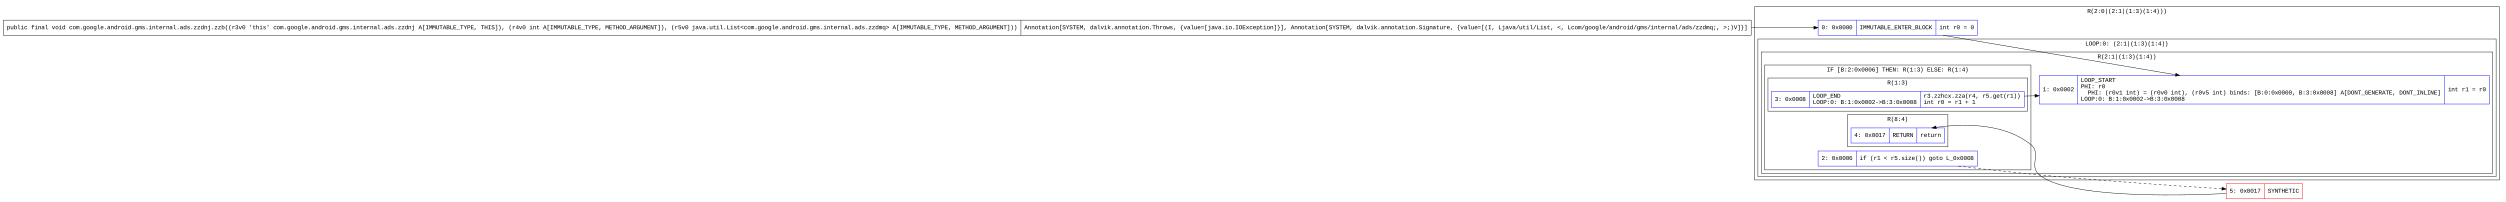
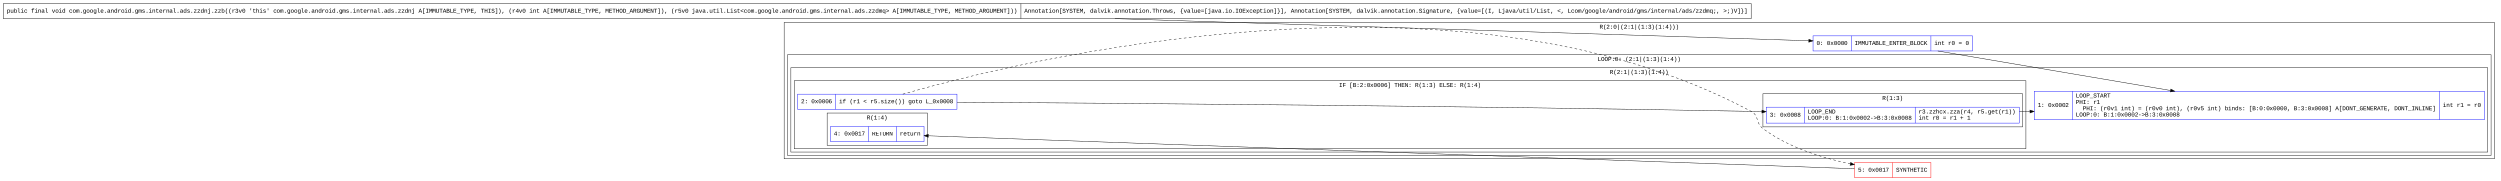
node "1: 0x0002": text "PHI: r0" -> "PHI: r1"
edge "2: 0x0006" -> "3: 0x0008": added
cluster "R(8:4)": label "R(8:4)" -> "R(1:4)"
